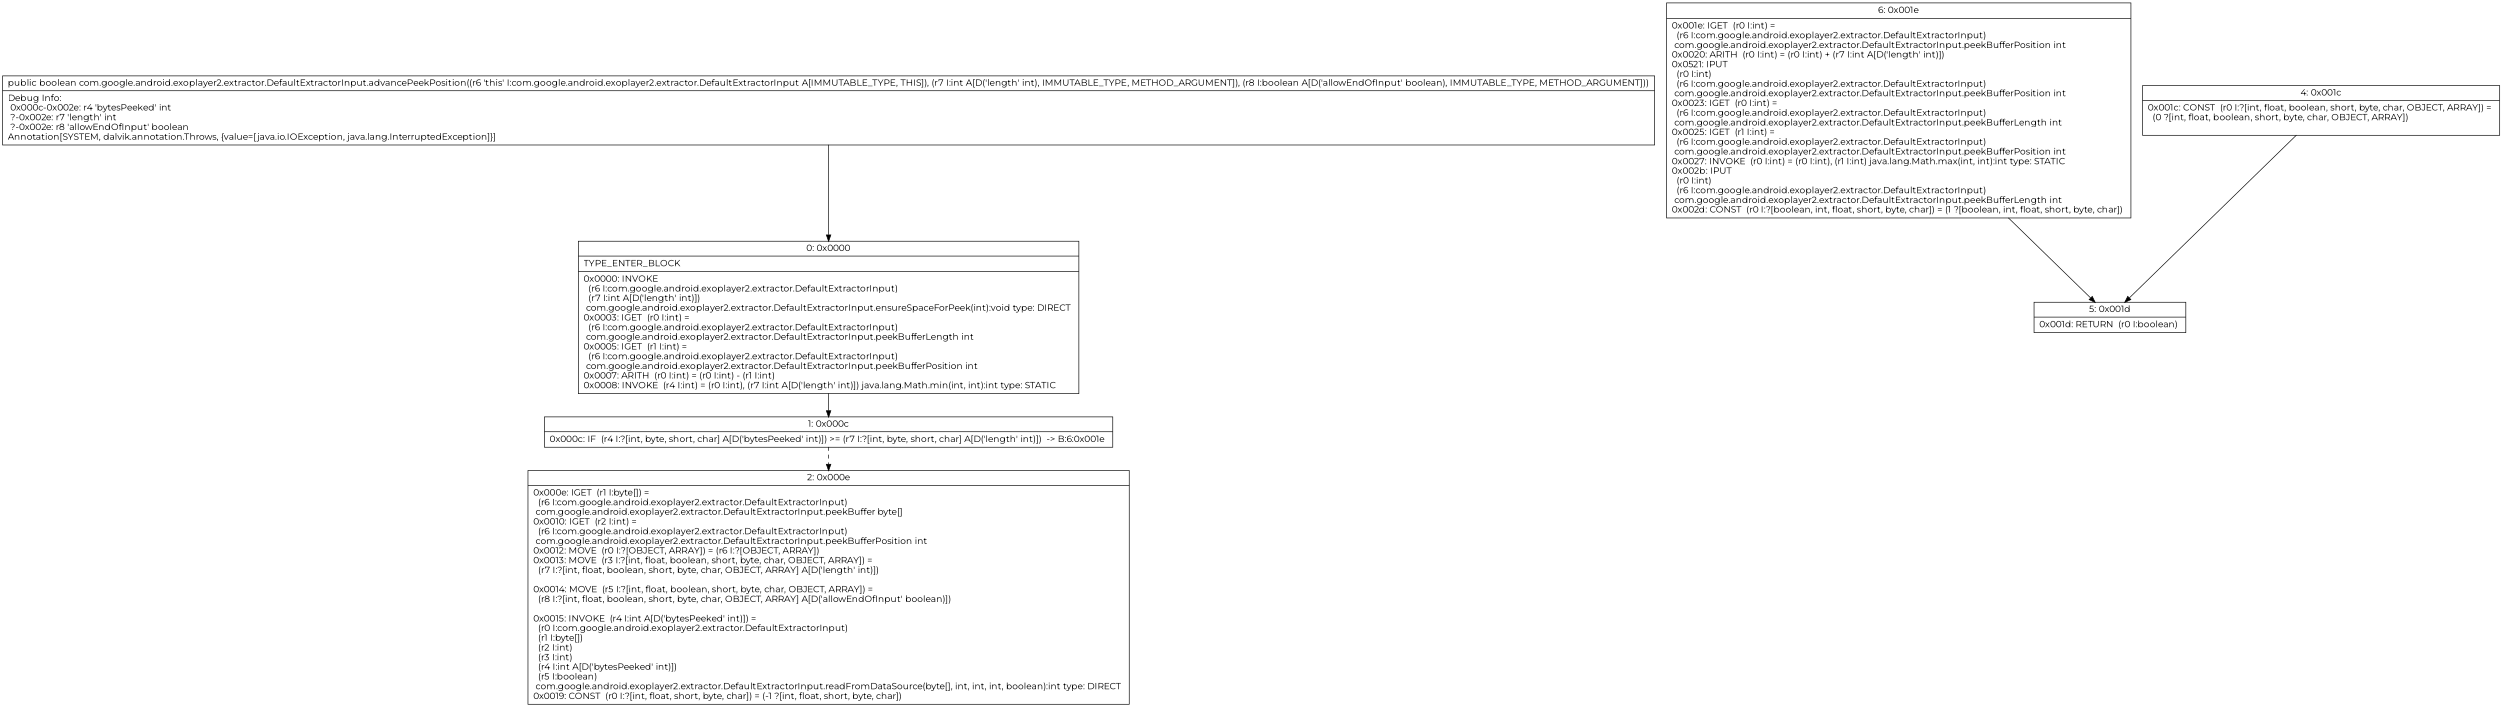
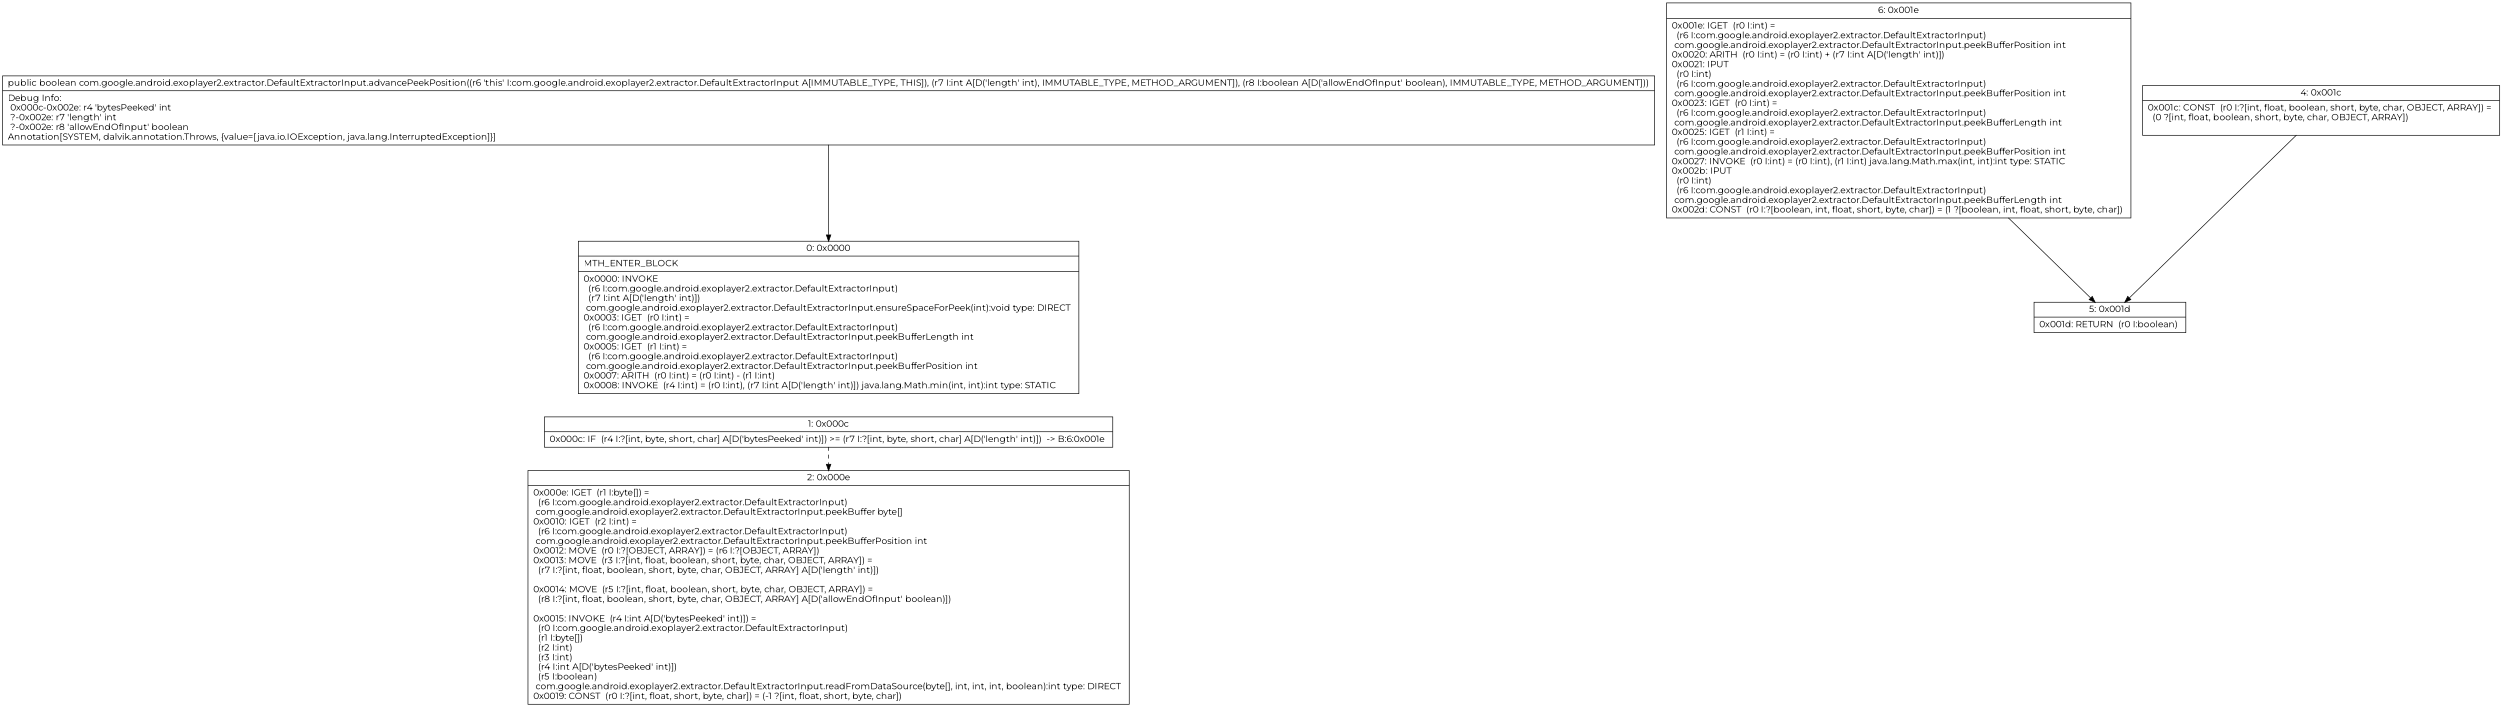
node "6: 0x001e": text "0x0521: IPUT" -> "0x0021: IPUT"
node "0: 0x0000": text "TYPE_ENTER_BLOCK" -> "MTH_ENTER_BLOCK"
edge "0: 0x0000" -> "1: 0x000c": removed
